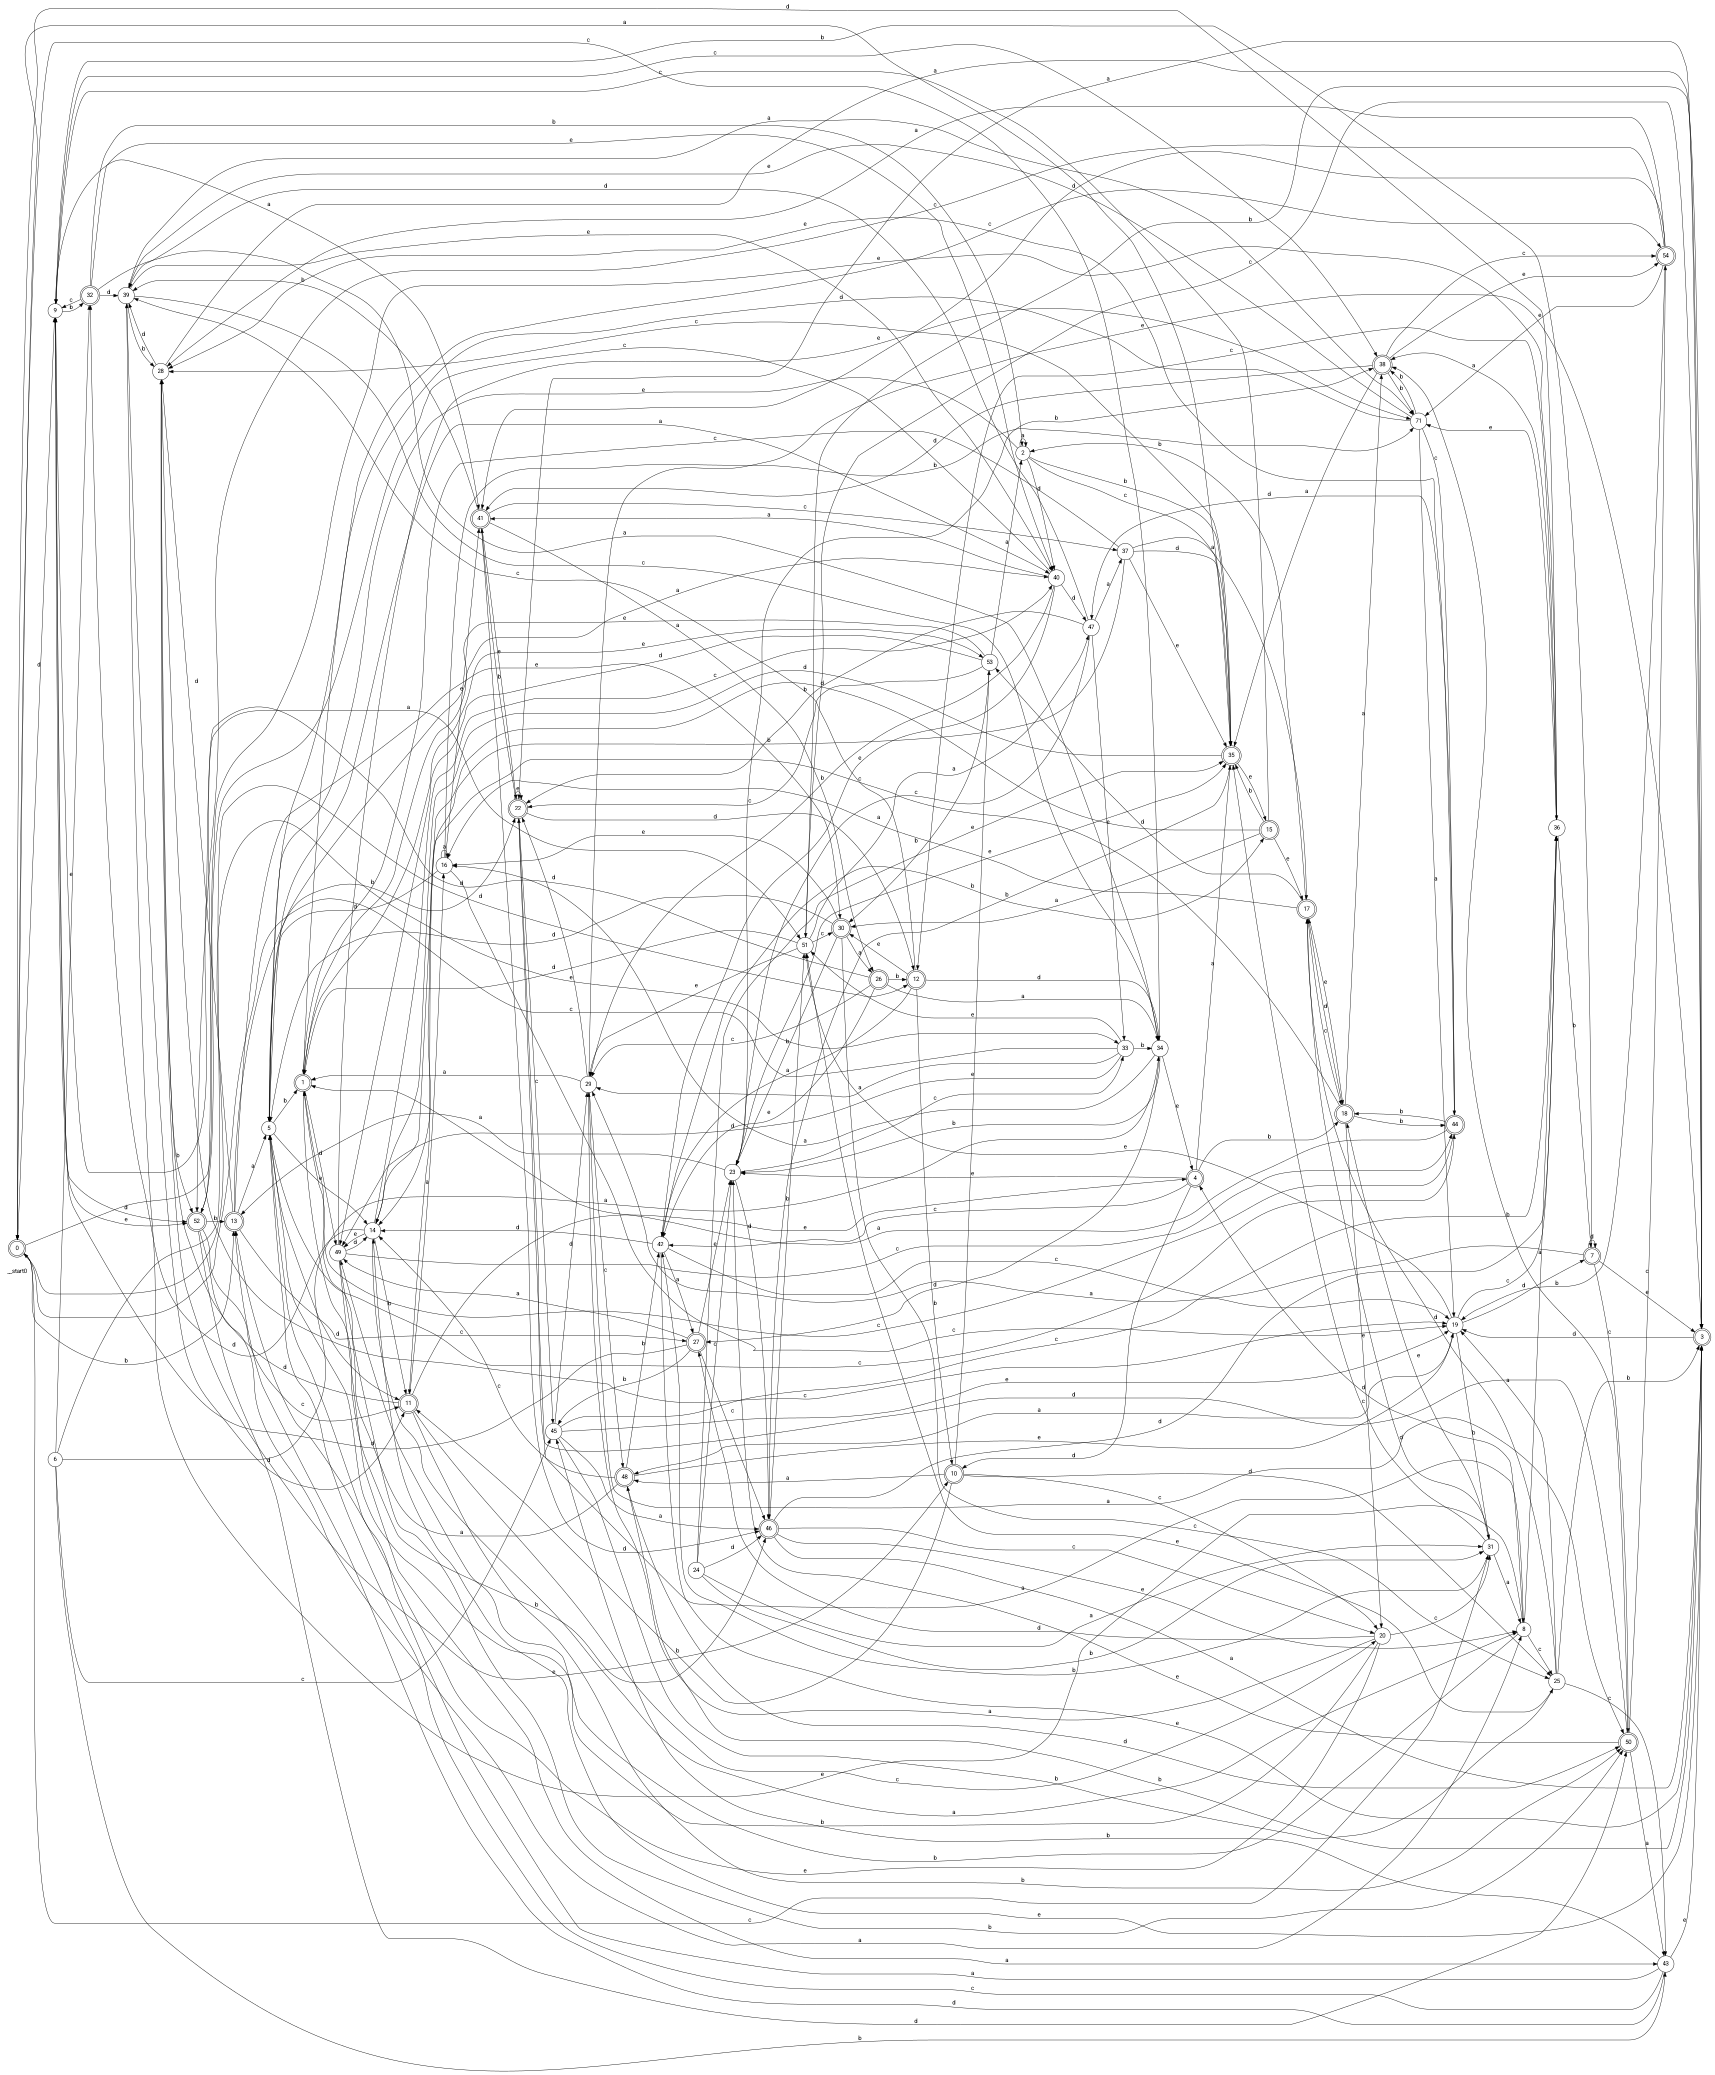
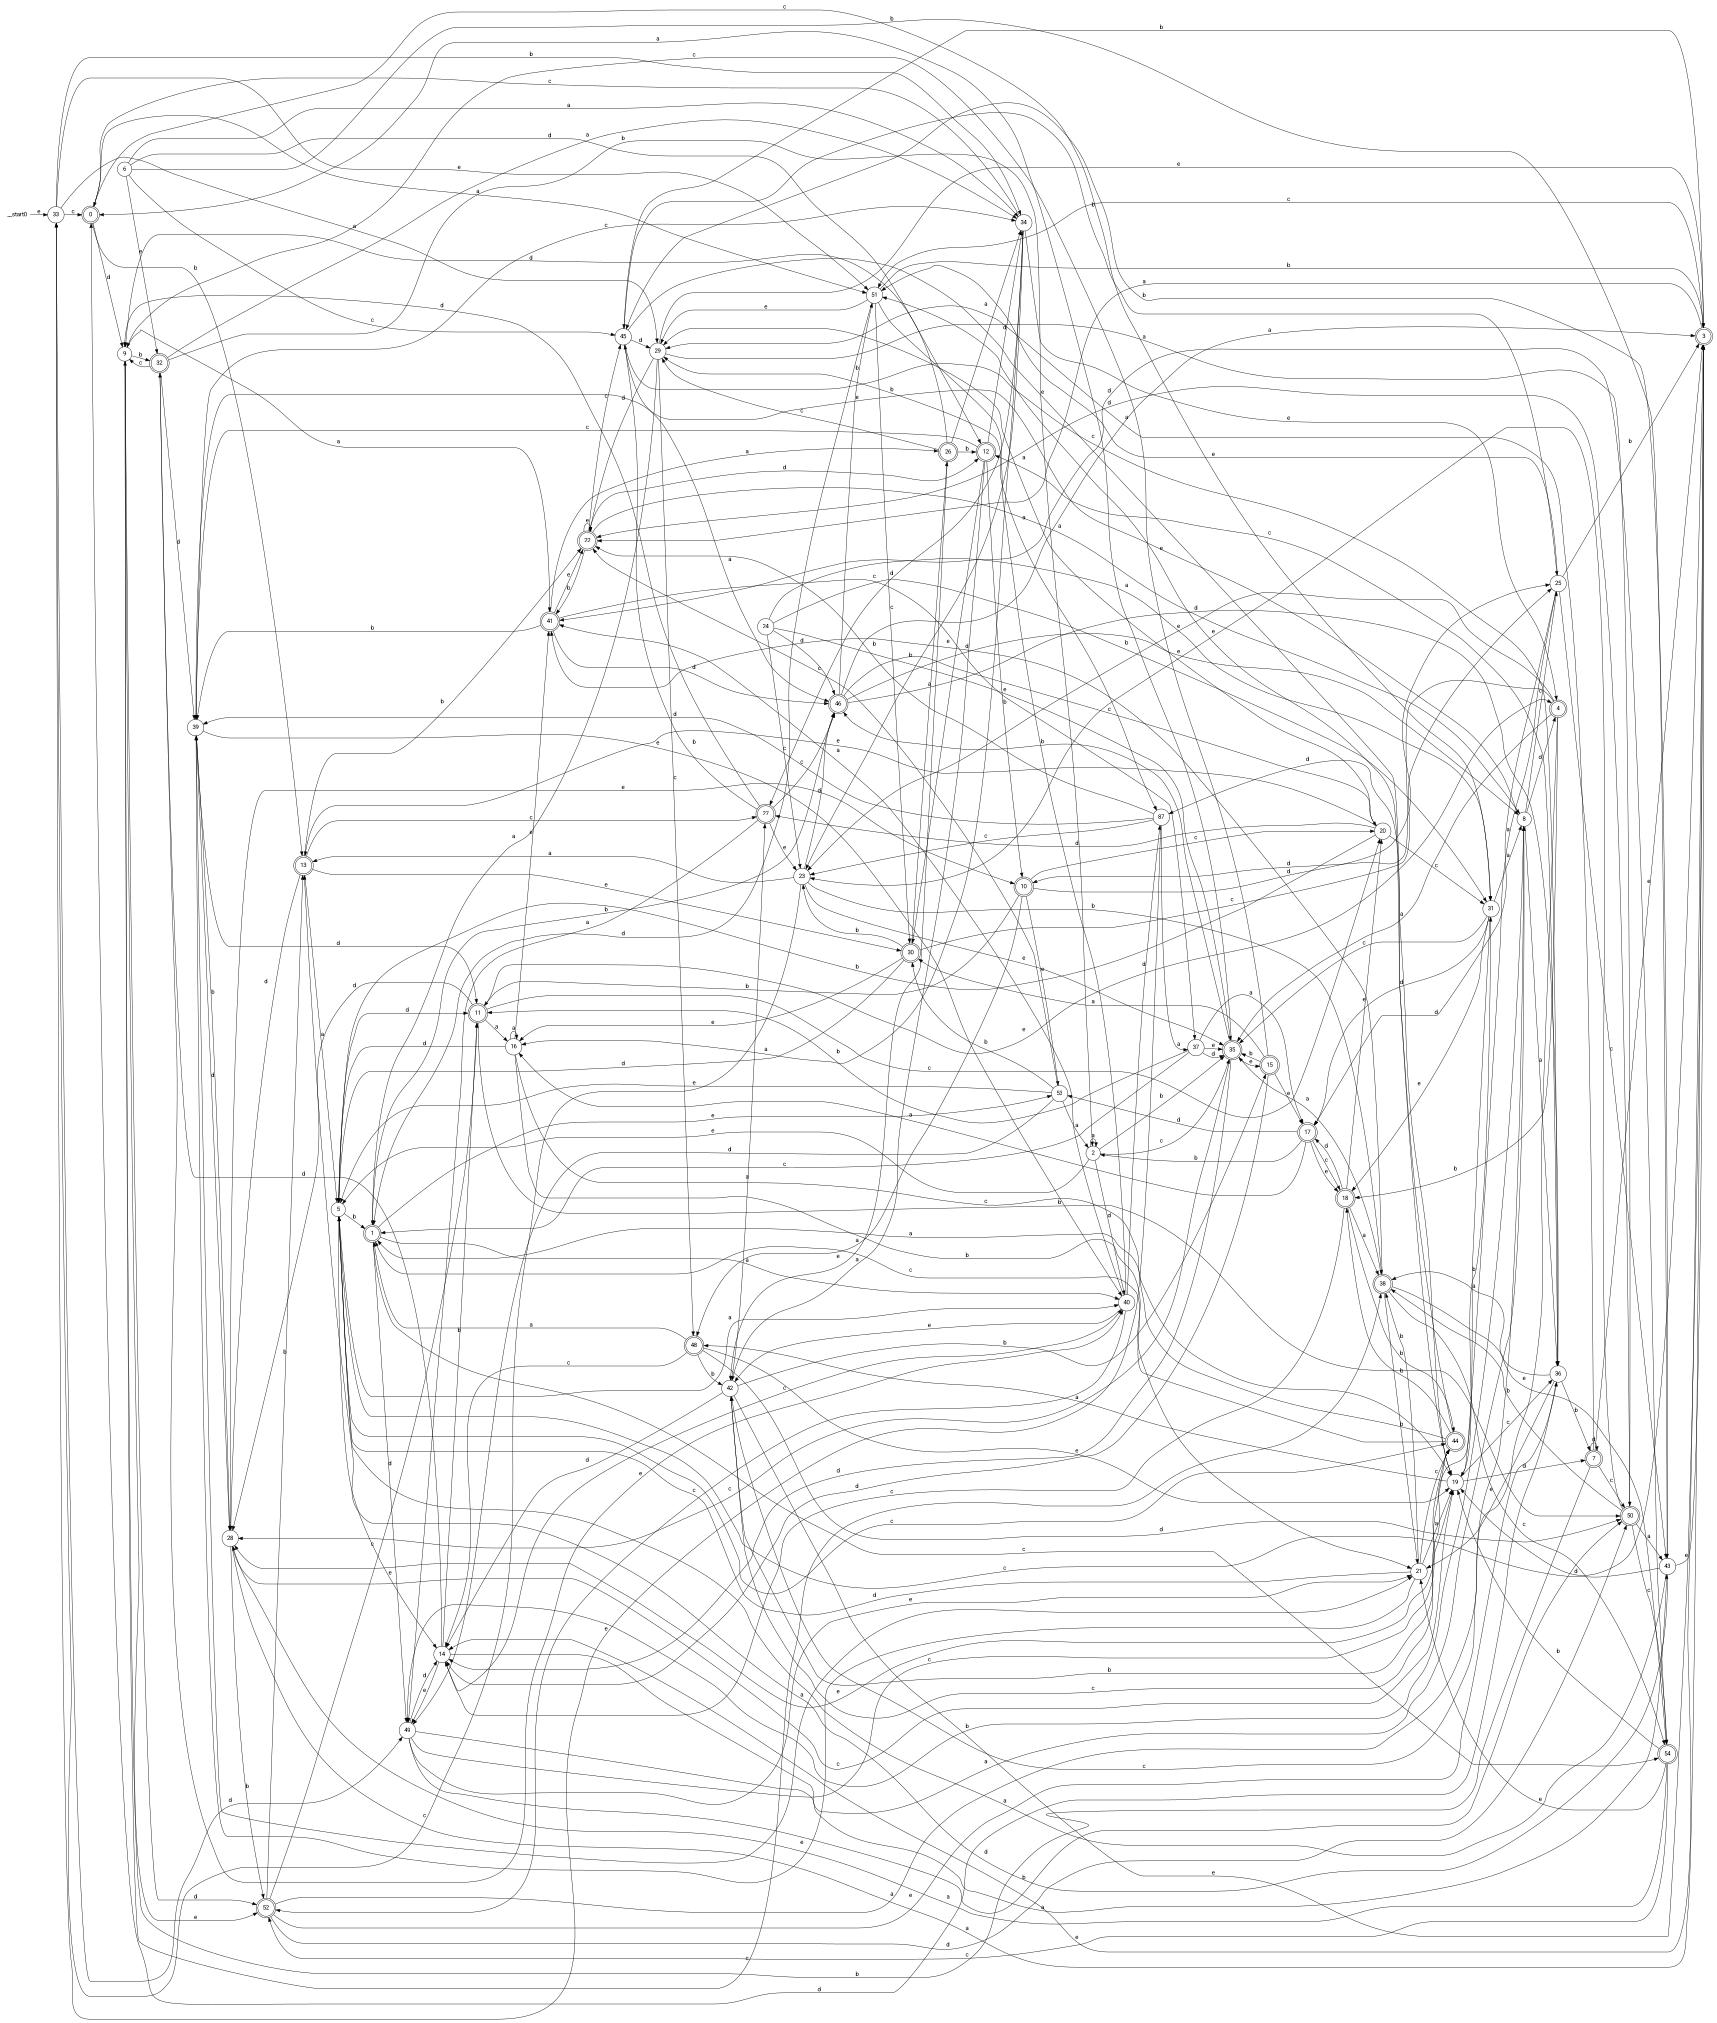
node "71": label "71" -> "21"
node "47": label "47" -> "87"
edge "0" -> "33": now "__start0" -> "33"
edge "3" -> "48": now "3" -> "45"
